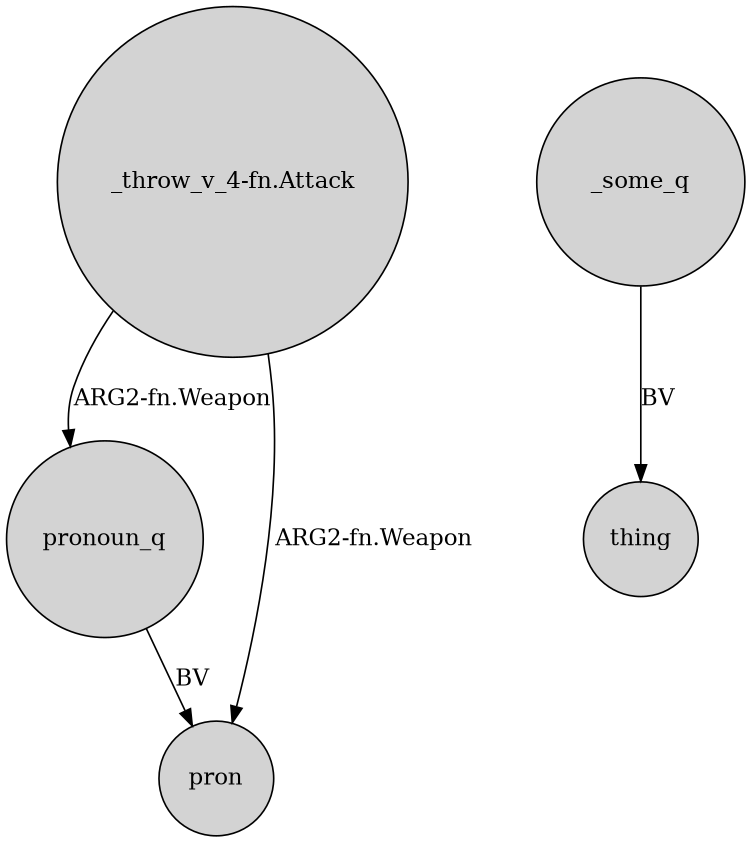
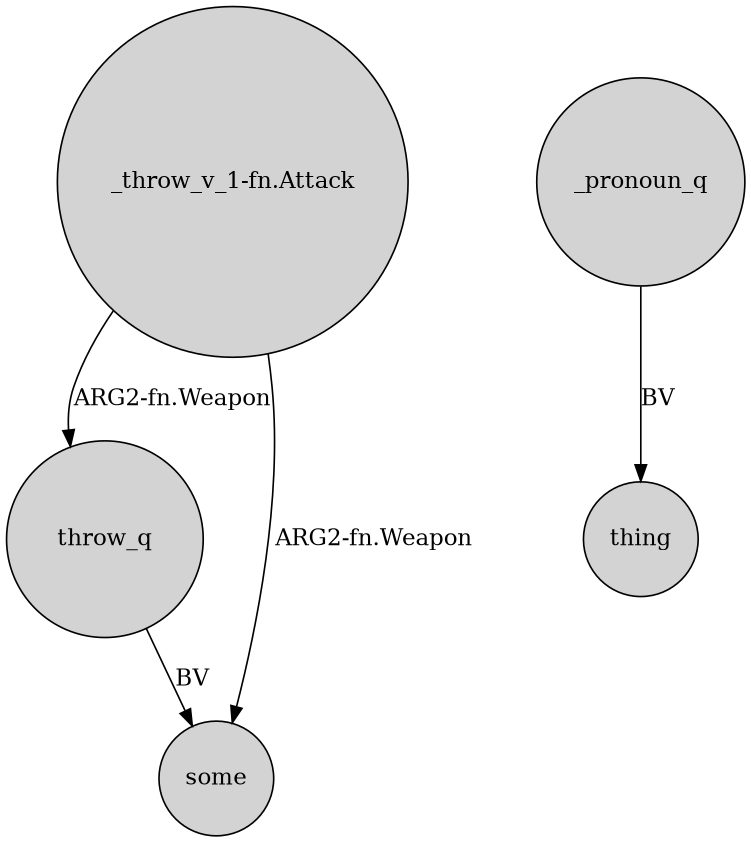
node "_throw_v_4-fn.Attack": label "_throw_v_4-fn.Attack" -> "_throw_v_1-fn.Attack"
node "_some_q": label "_some_q" -> "_pronoun_q"
node "pronoun_q": label "pronoun_q" -> "throw_q"
node "pron": label "pron" -> "some"
